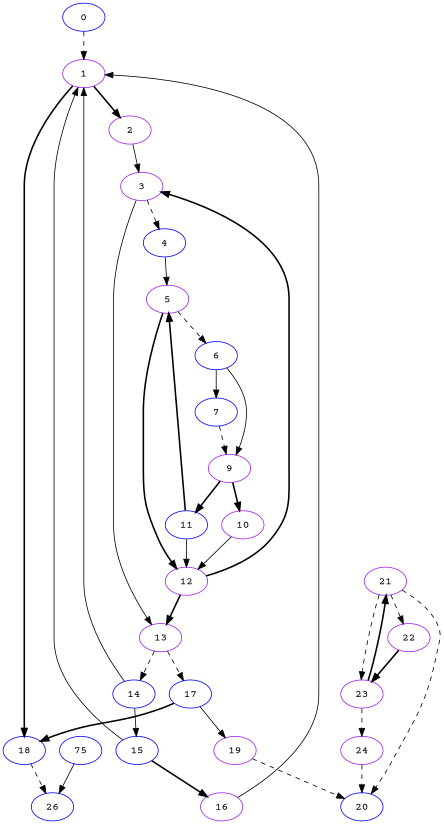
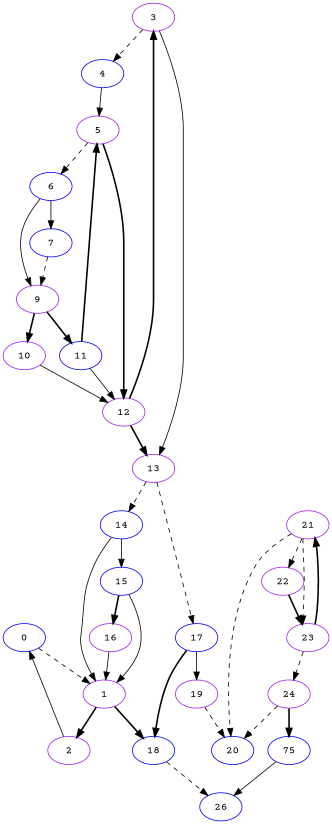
edge "2" -> "3": now "2" -> "0"
edge "24" -> "75": added
